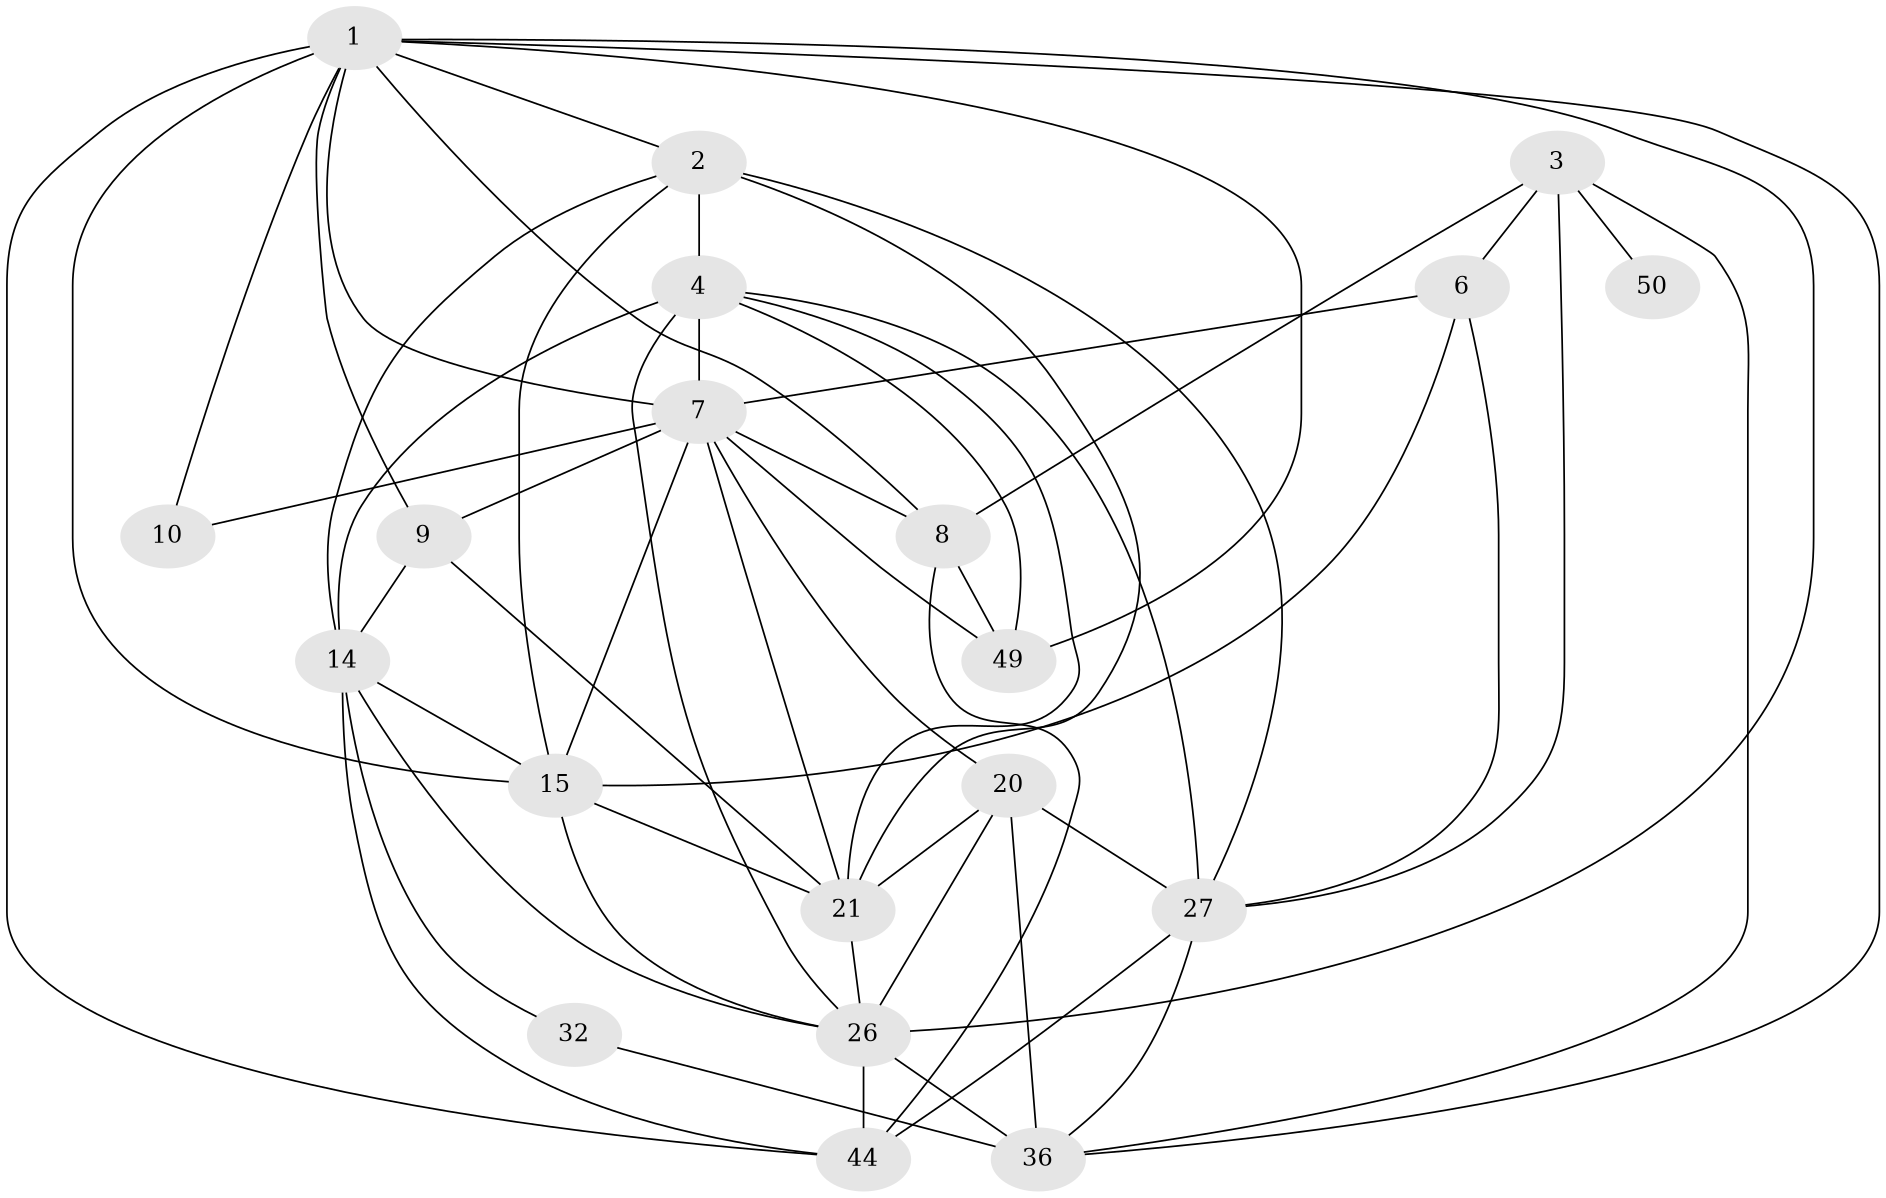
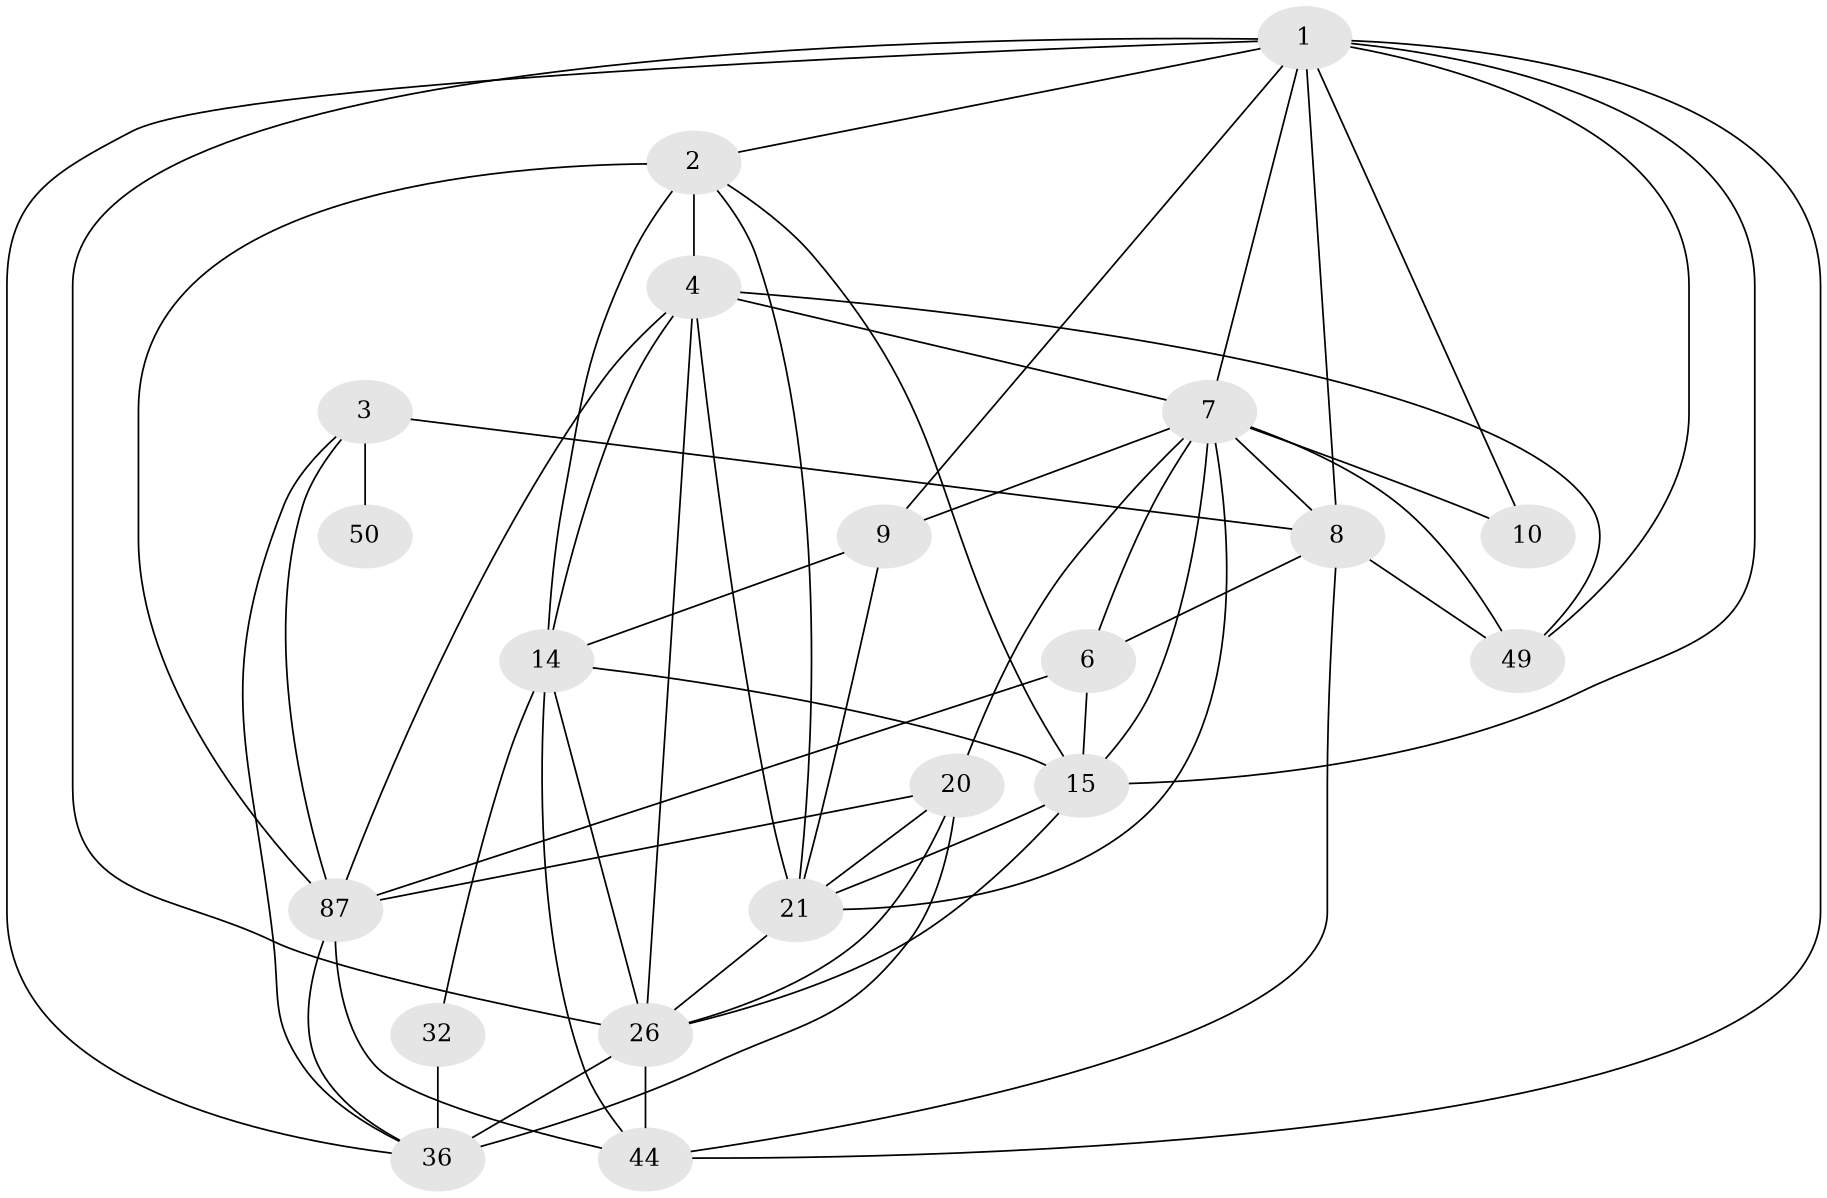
edge "3" -- "6": now "8" -- "6"
node "27": label "27" -> "87"
